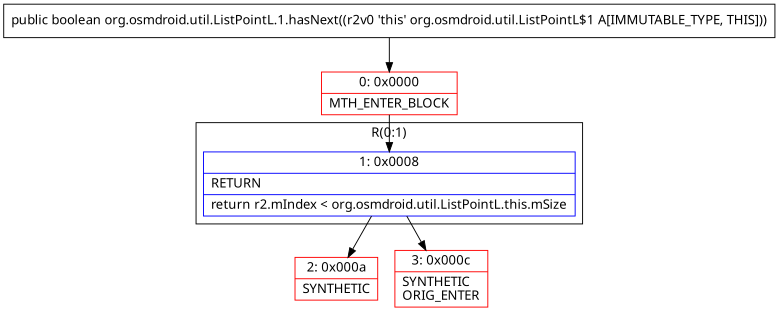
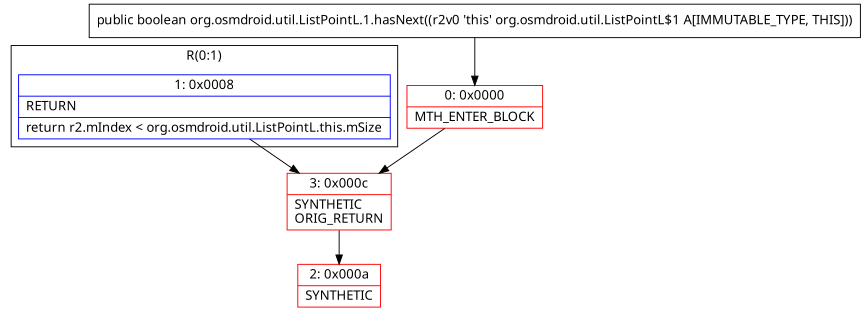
edge "0: 0x0000" -> "1: 0x0008": now "0: 0x0000" -> "3: 0x000c"
edge "1: 0x0008" -> "2: 0x000a": now "3: 0x000c" -> "2: 0x000a"
node "3: 0x000c": text "ORIG_ENTER" -> "ORIG_RETURN"
